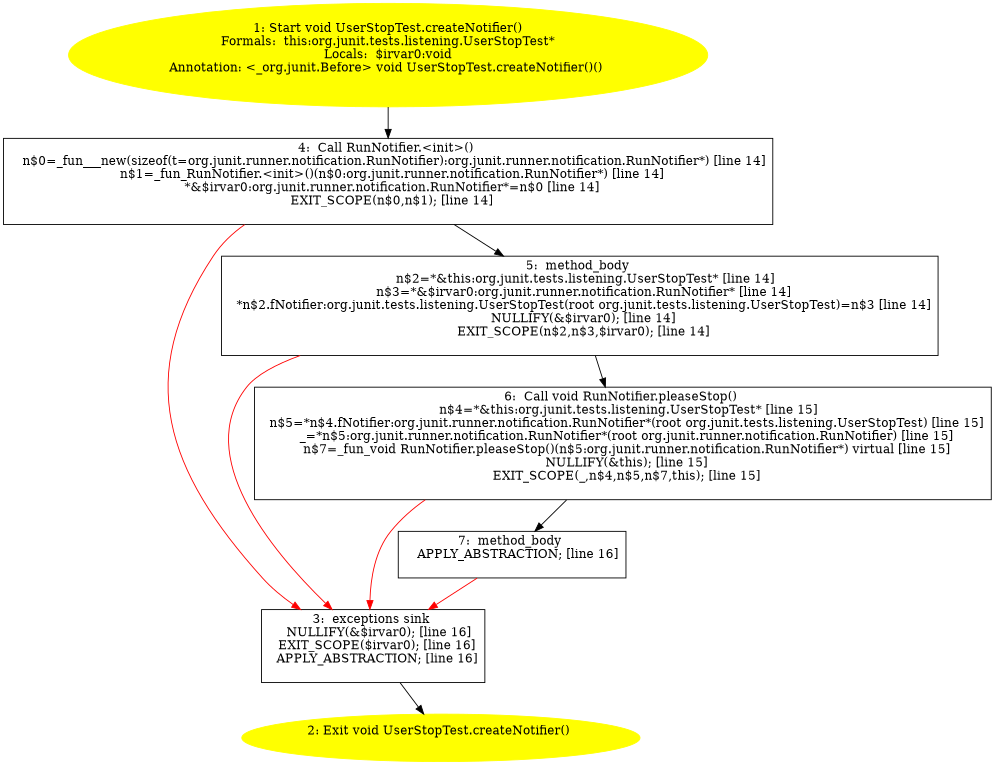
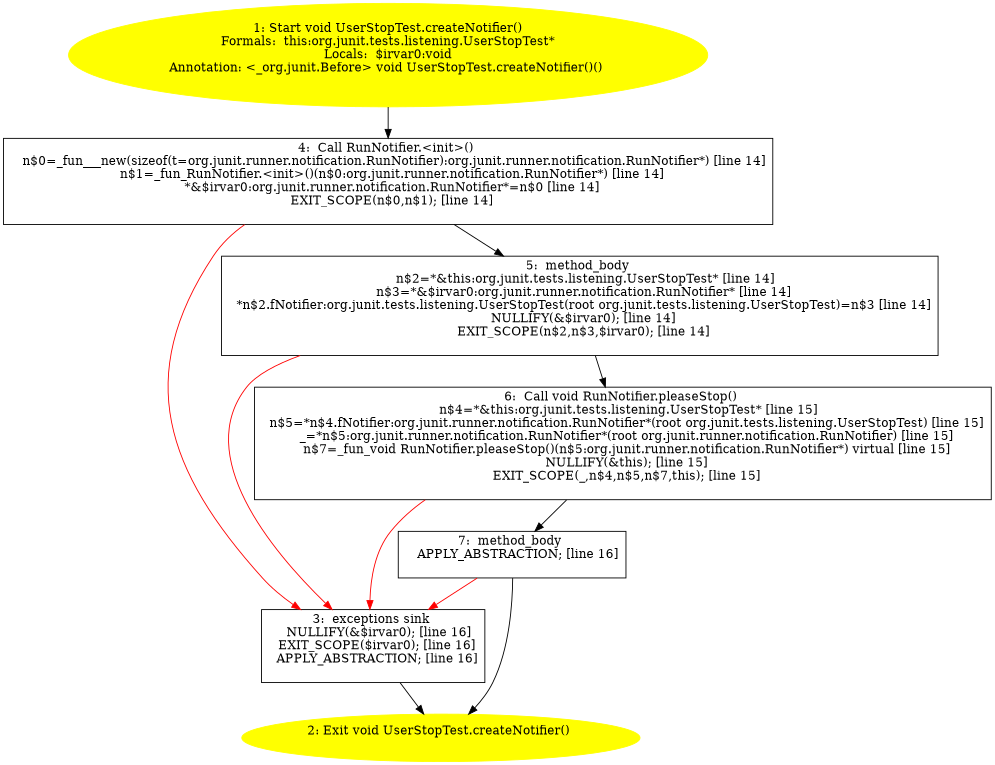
edge "7:  method_body APPLY_ABSTRACTION; [line 16]" -> "2: Exit void UserStopTest.createNotifier()": added
